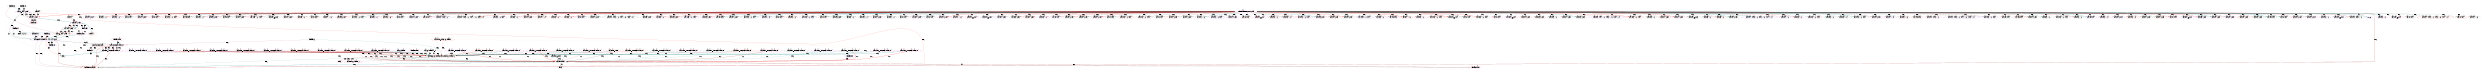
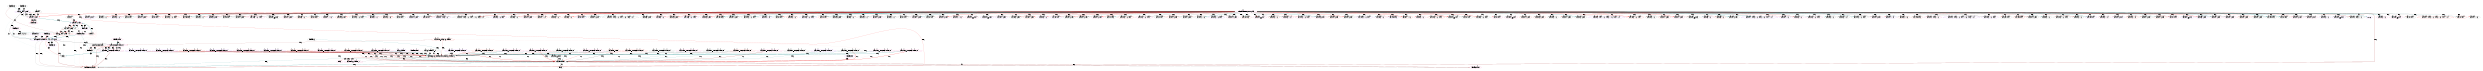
edge "(Identifier,op)" -> "(Call,r_str_concat (strasm, str))": now "(Call,strasm = strdup (op->buf_asm))" -> "(Call,r_str_concat (strasm, str))"
